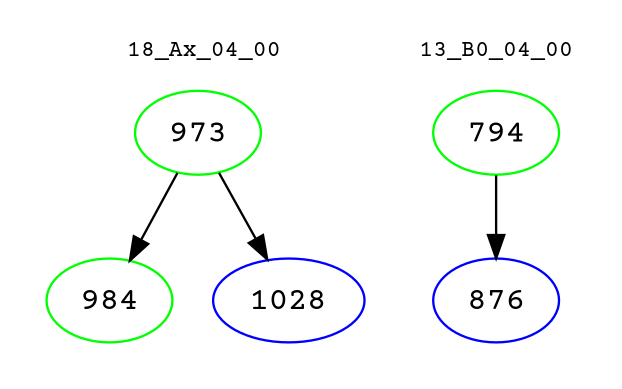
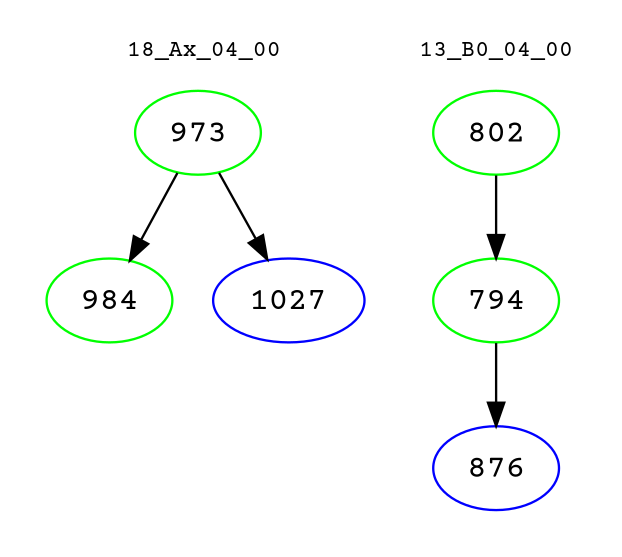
node "802": added
node "1028": label "1028" -> "1027"
